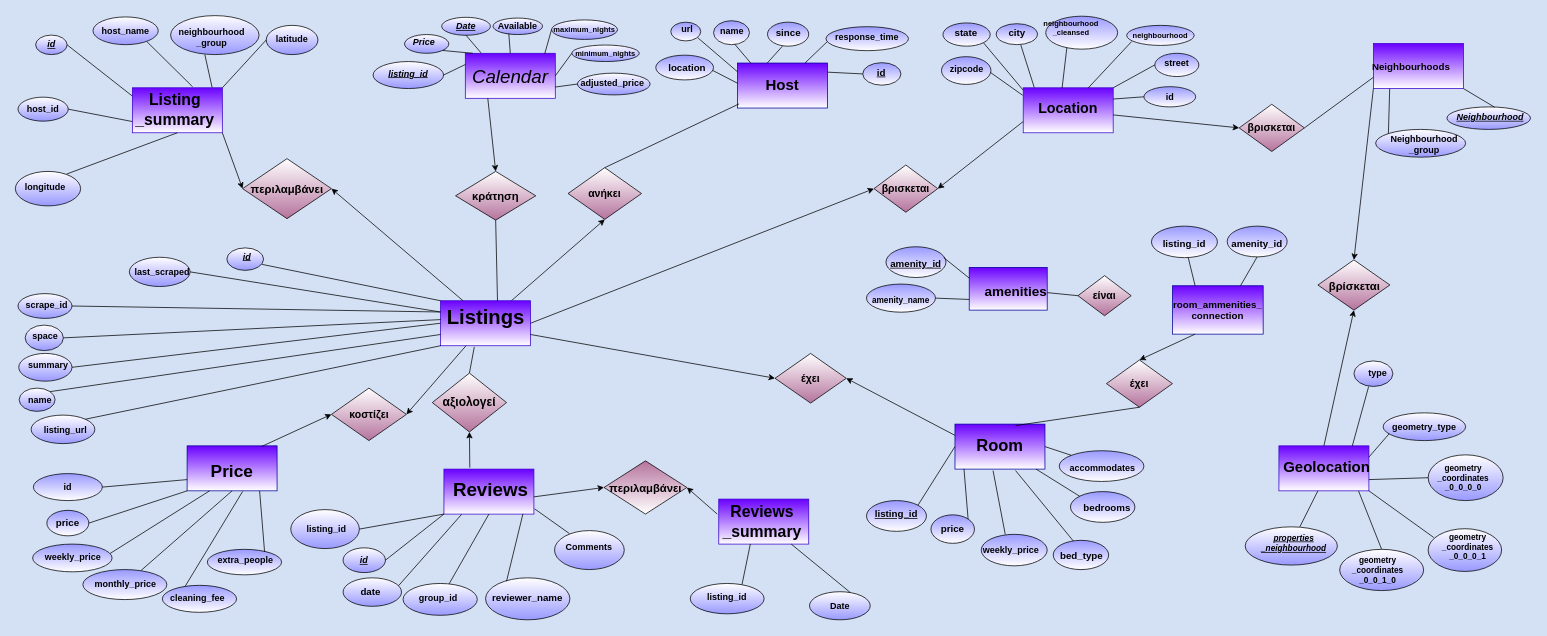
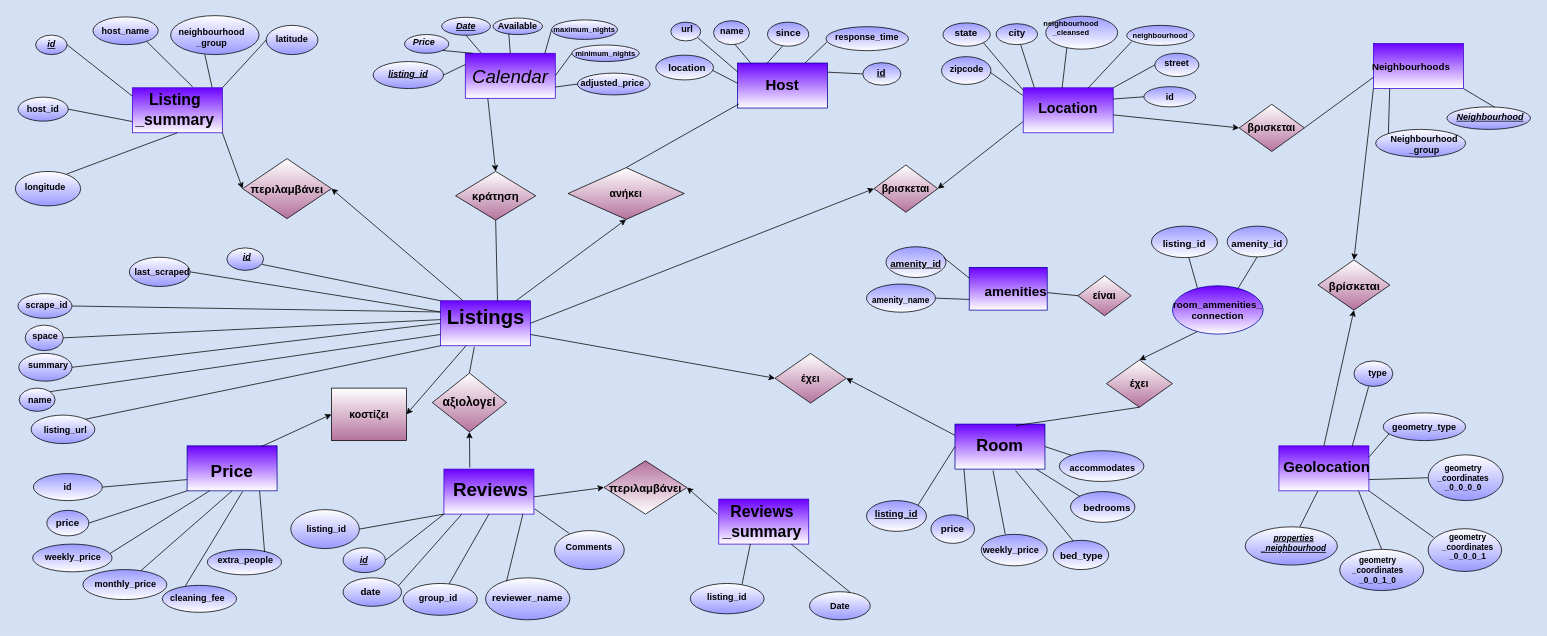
node "ανήκει": size 74x52 -> 116x52
node "room_ammenities_ connection": shape rectangle -> ellipse
node "κοστίζει": shape diamond -> rectangle
